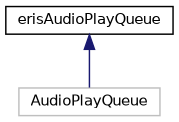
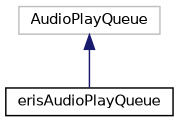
edge "AudioPlayQueue" -> "erisAudioPlayQueue": reversed
